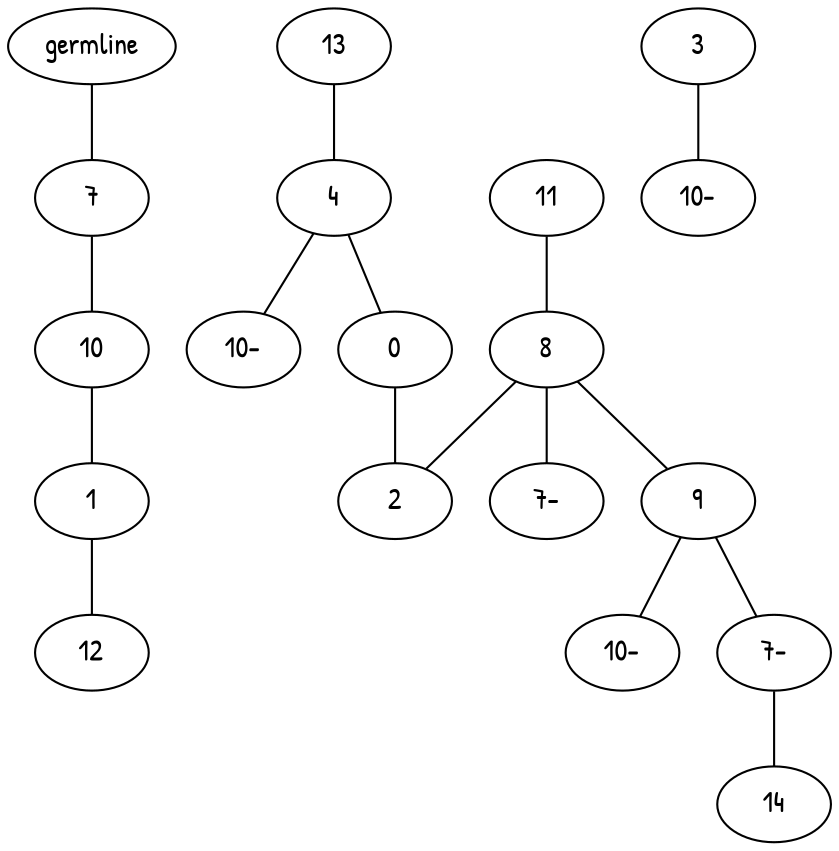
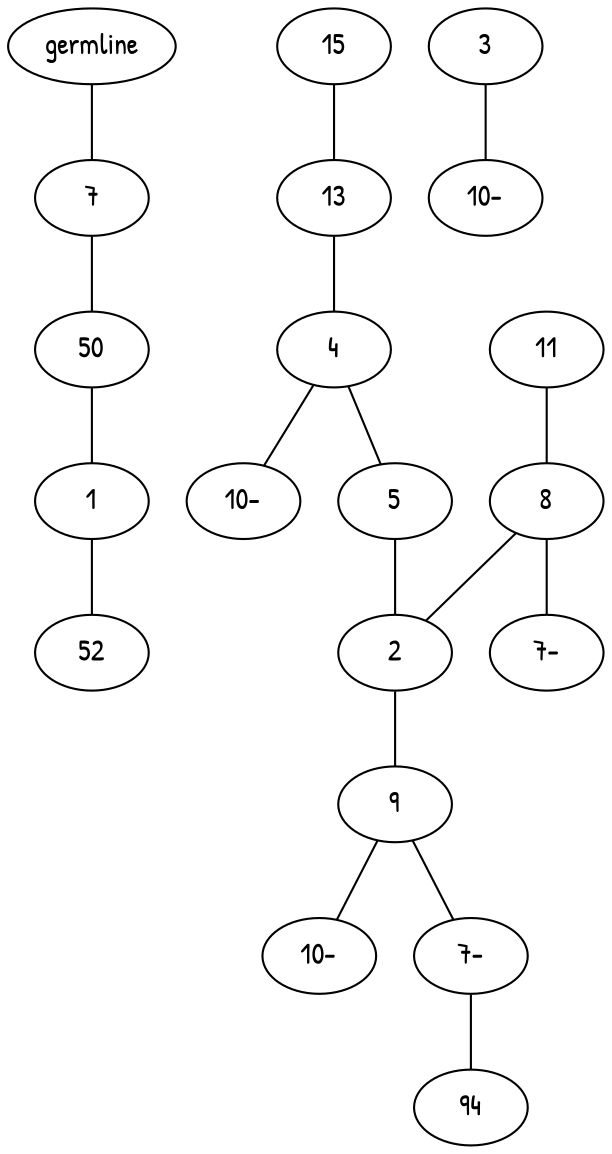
node "15": added
node "10": label "10" -> "50"
node "0": label "0" -> "5"
edge "8" -- "9": now "2" -- "9"
node "12": label "12" -> "52"
node "14": label "14" -> "94"
